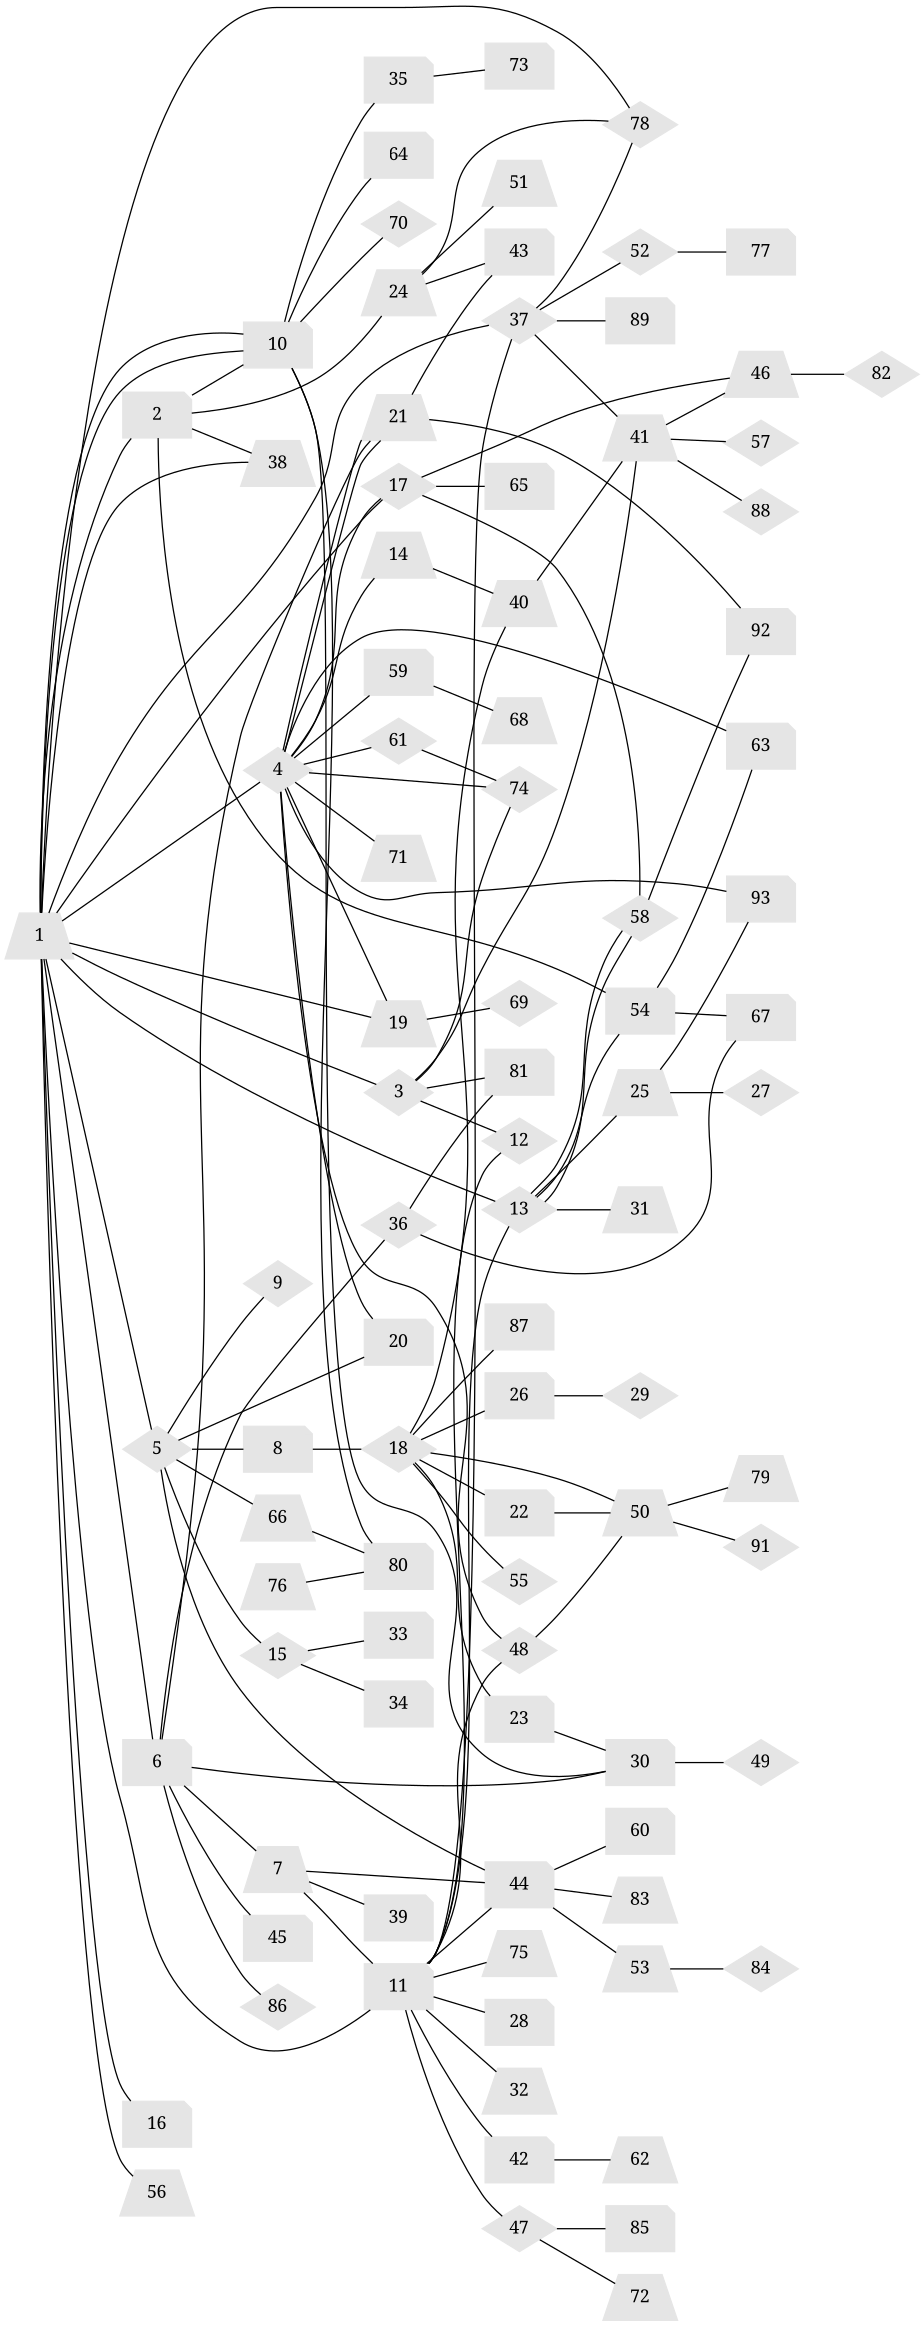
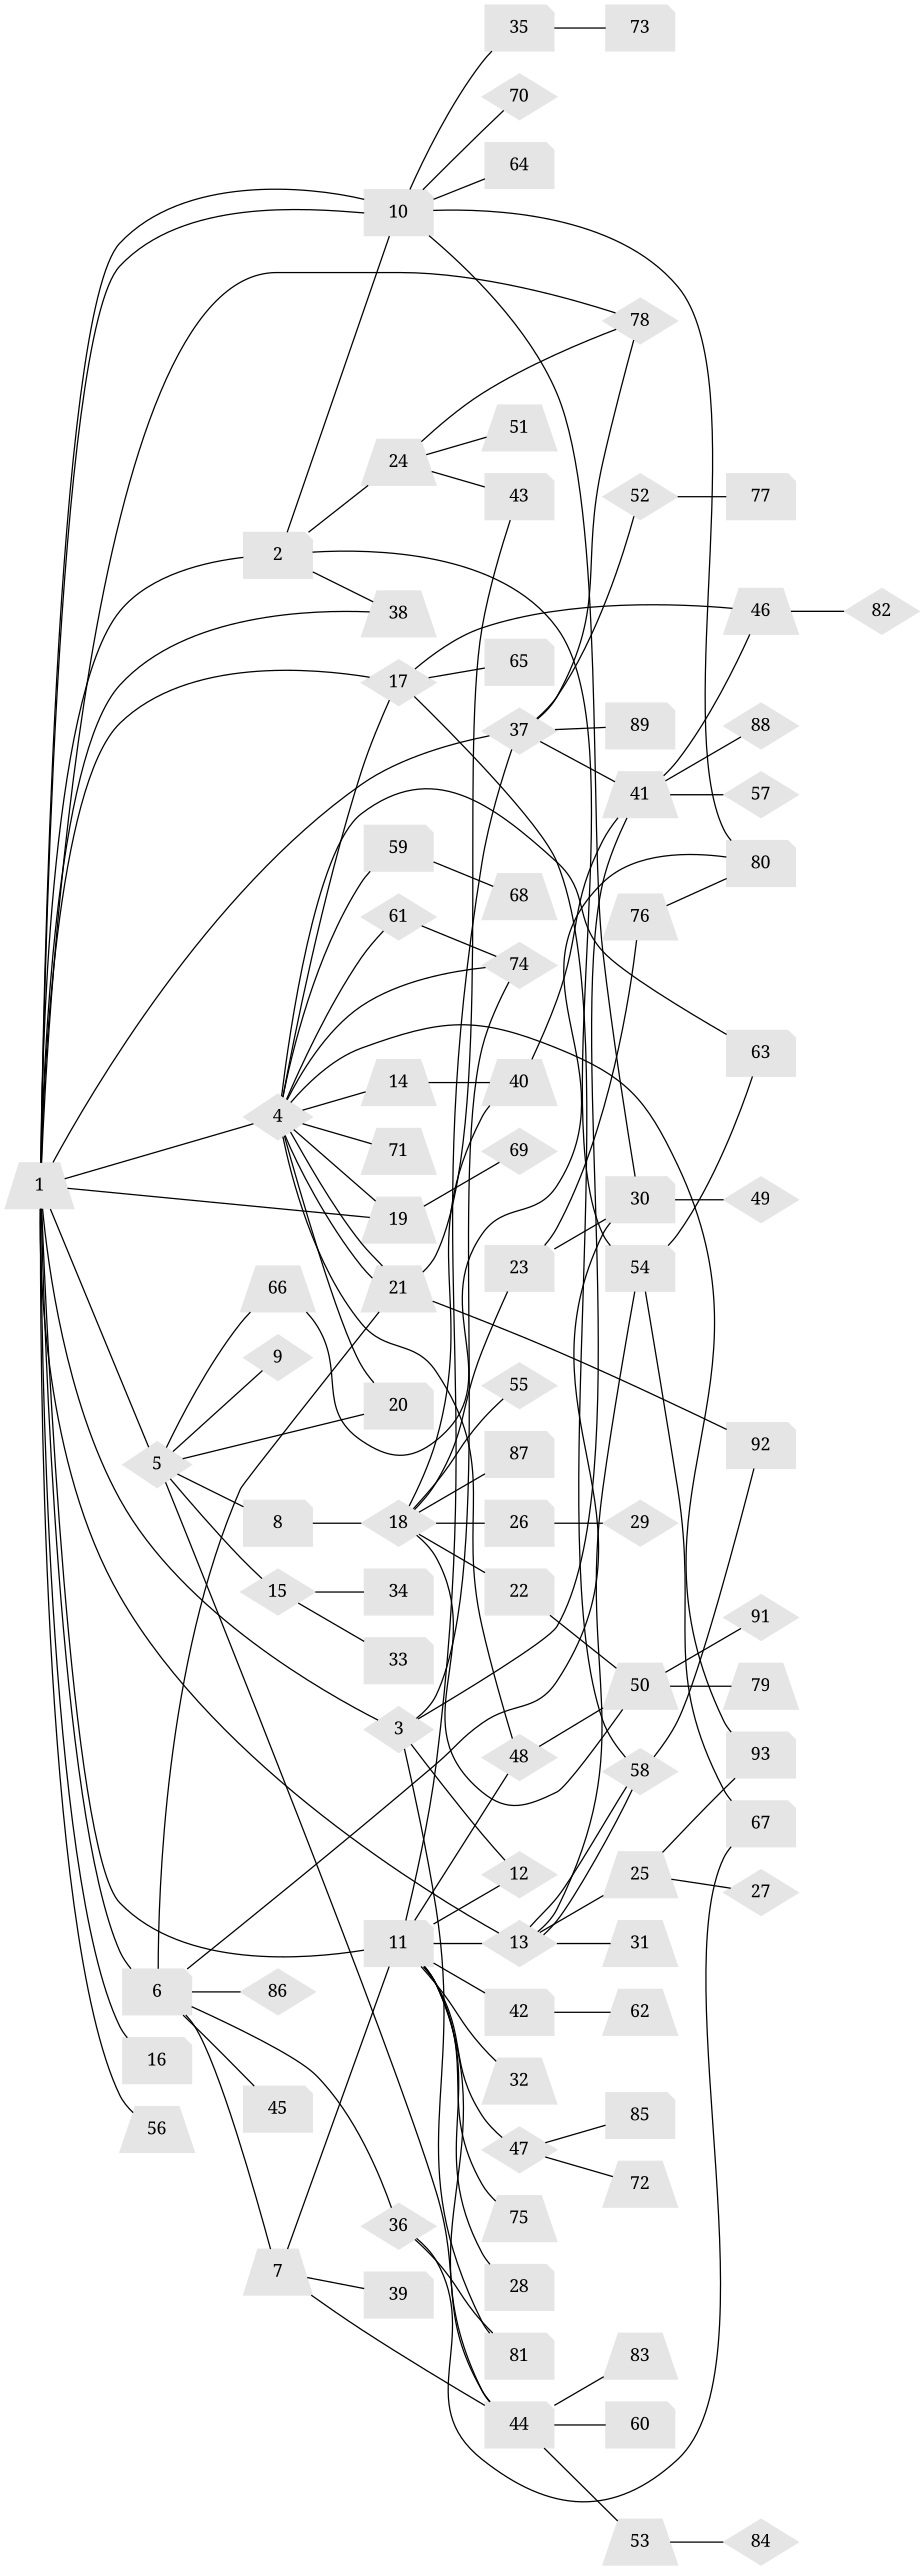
edge "76" -- "23": added
